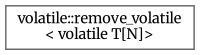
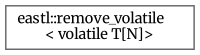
node "volatile::remove_volatile < volatile T[N]>": label "volatile::remove_volatile < volatile T[N]>" -> "eastl::remove_volatile < volatile T[N]>"
